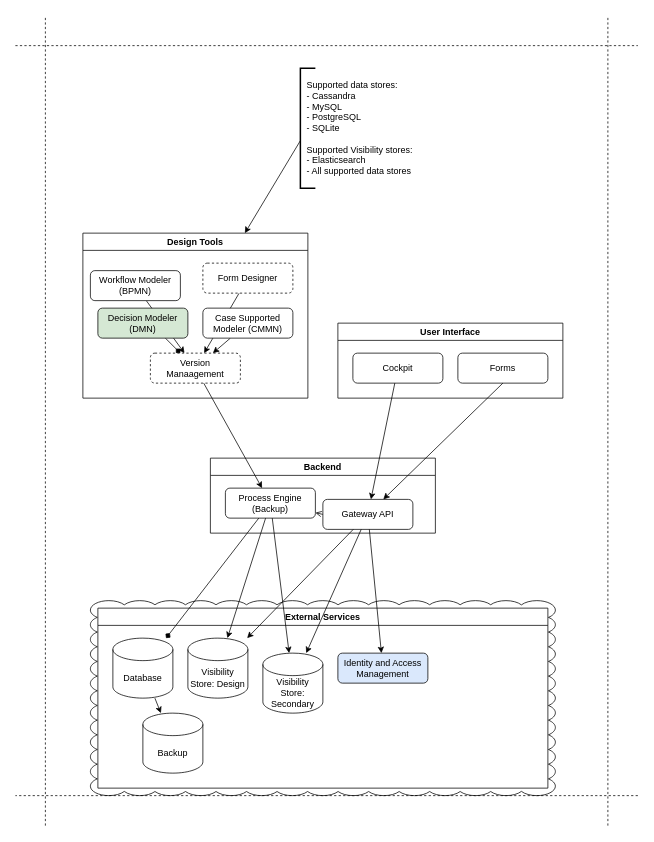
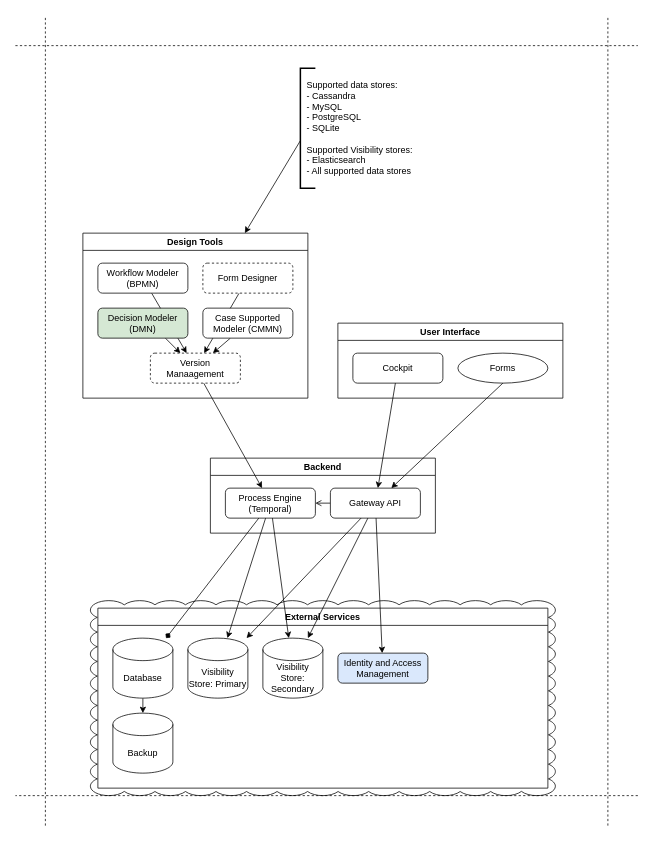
node "Workflow Modeler (BPMN)": moved (135, 285) -> (143, 278)
edge "Decision Modeler (DMN)" -> "Version Manaagement": arrowhead diamond -> classic
node "Forms": shape rounded rectangle -> ellipse
node "Process Engine (Backup)": label "Process Engine (Backup)" -> "Process Engine (Temporal)"
node "Gateway API": moved (368, 514) -> (375, 503)
node "Visibility Store: Design": label "Visibility Store: Design" -> "Visibility Store: Primary"
node "Visibility Store: Secondary": moved (293, 683) -> (293, 668)
node "Backup": moved (173, 743) -> (143, 743)
